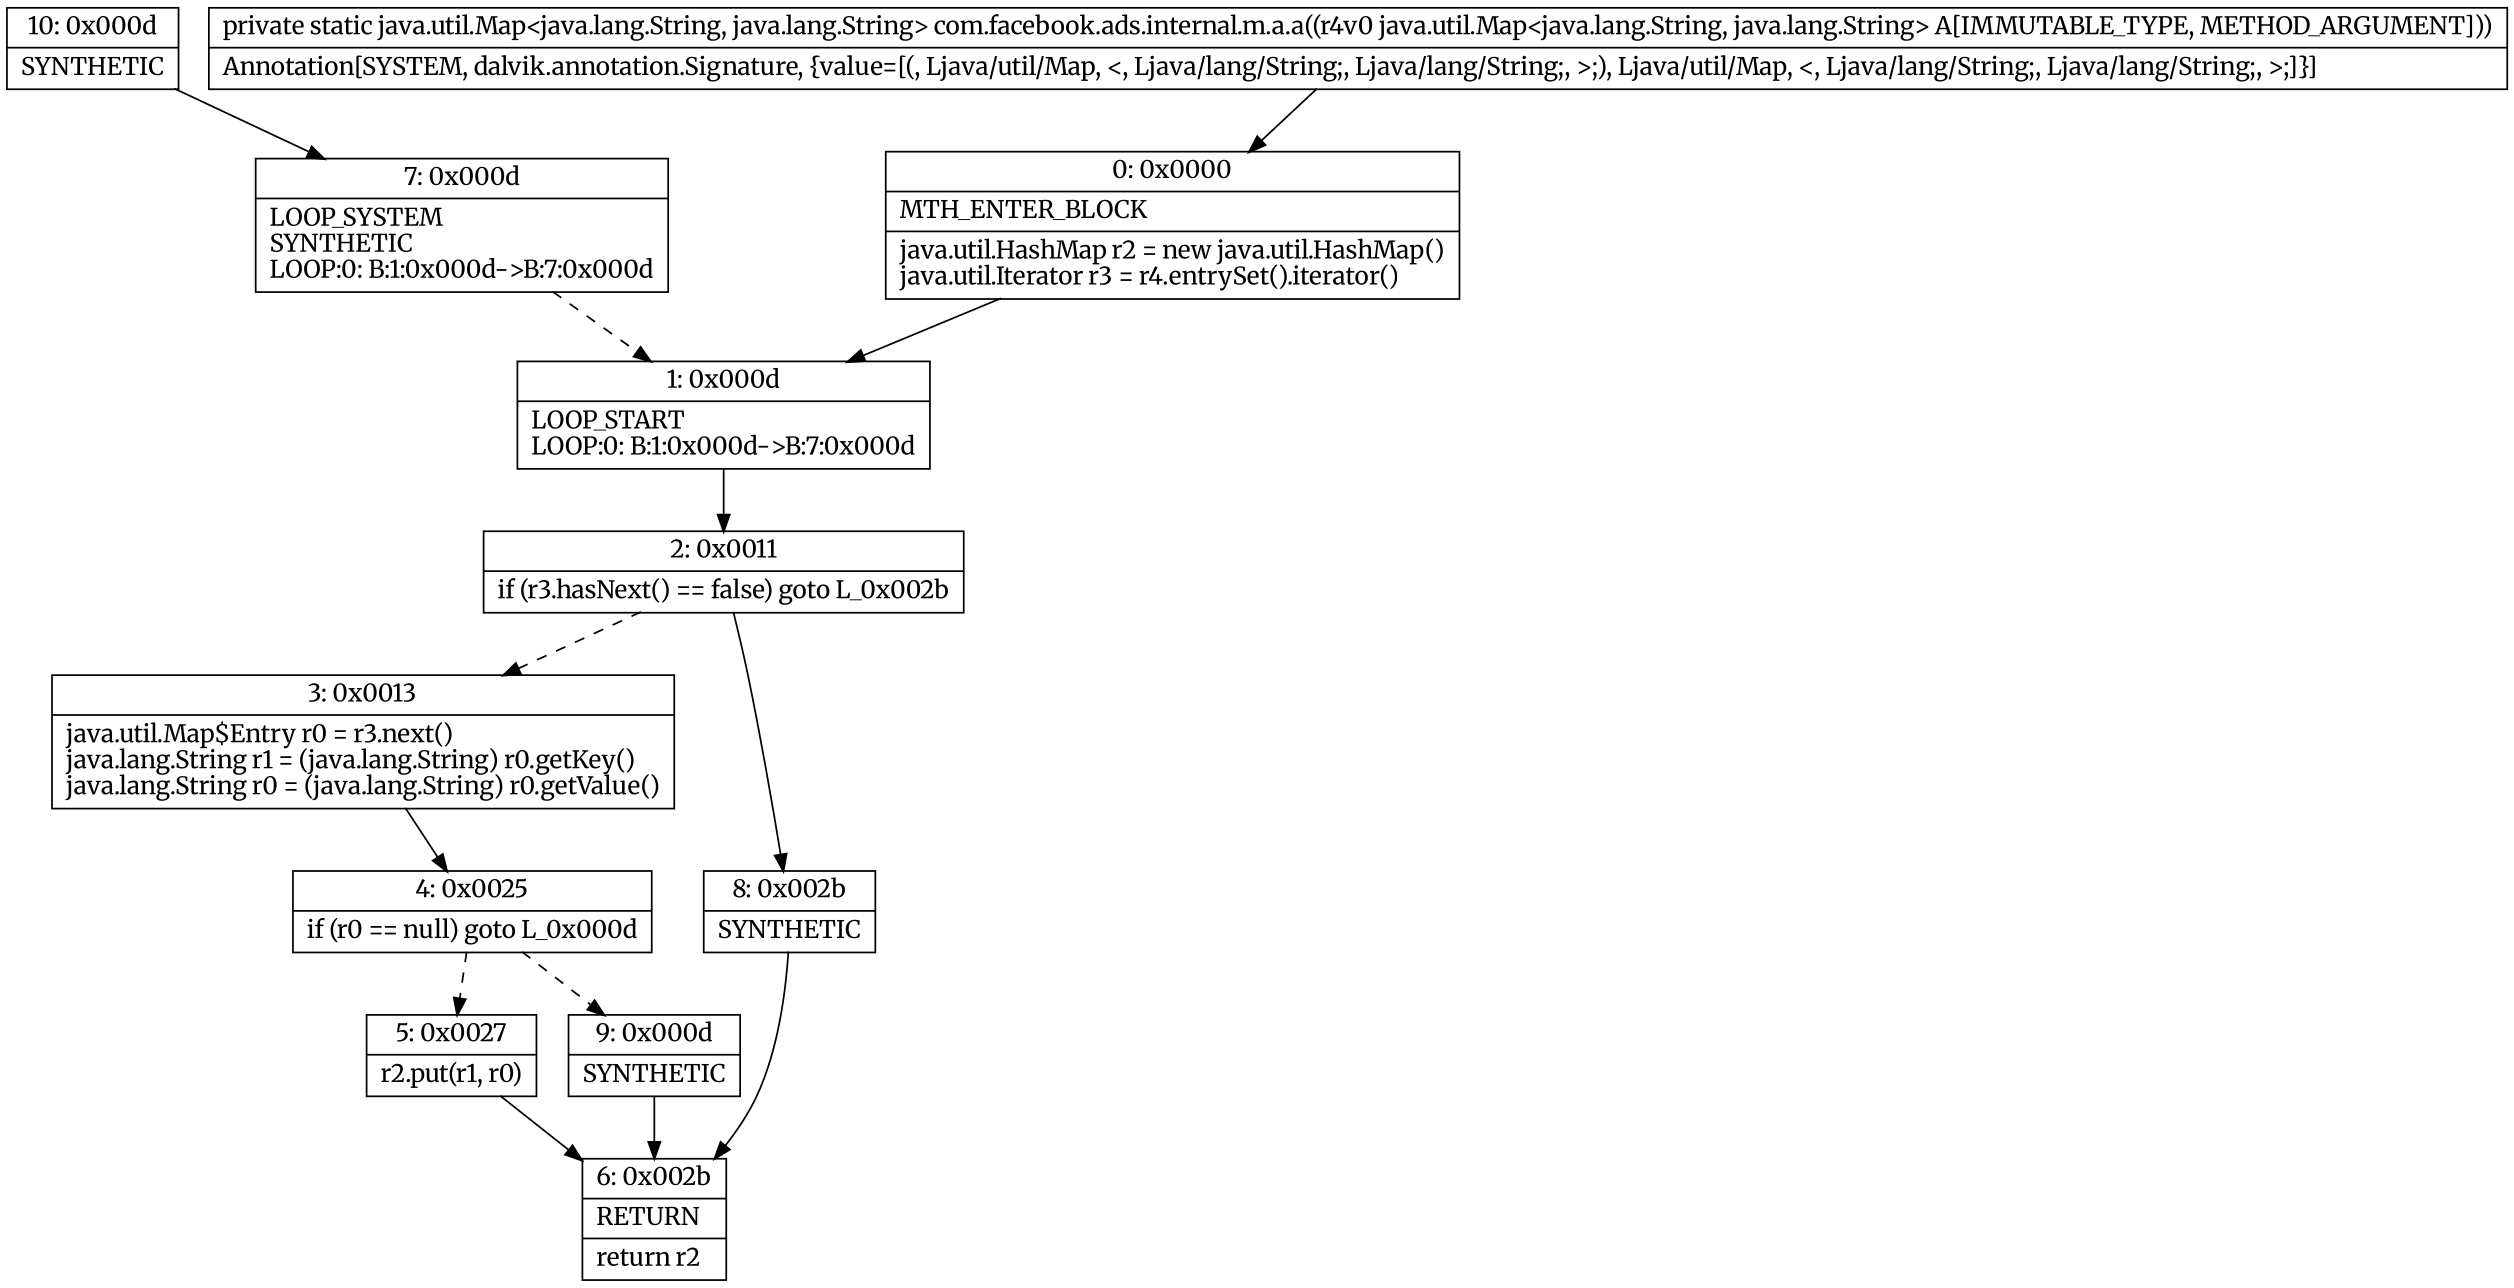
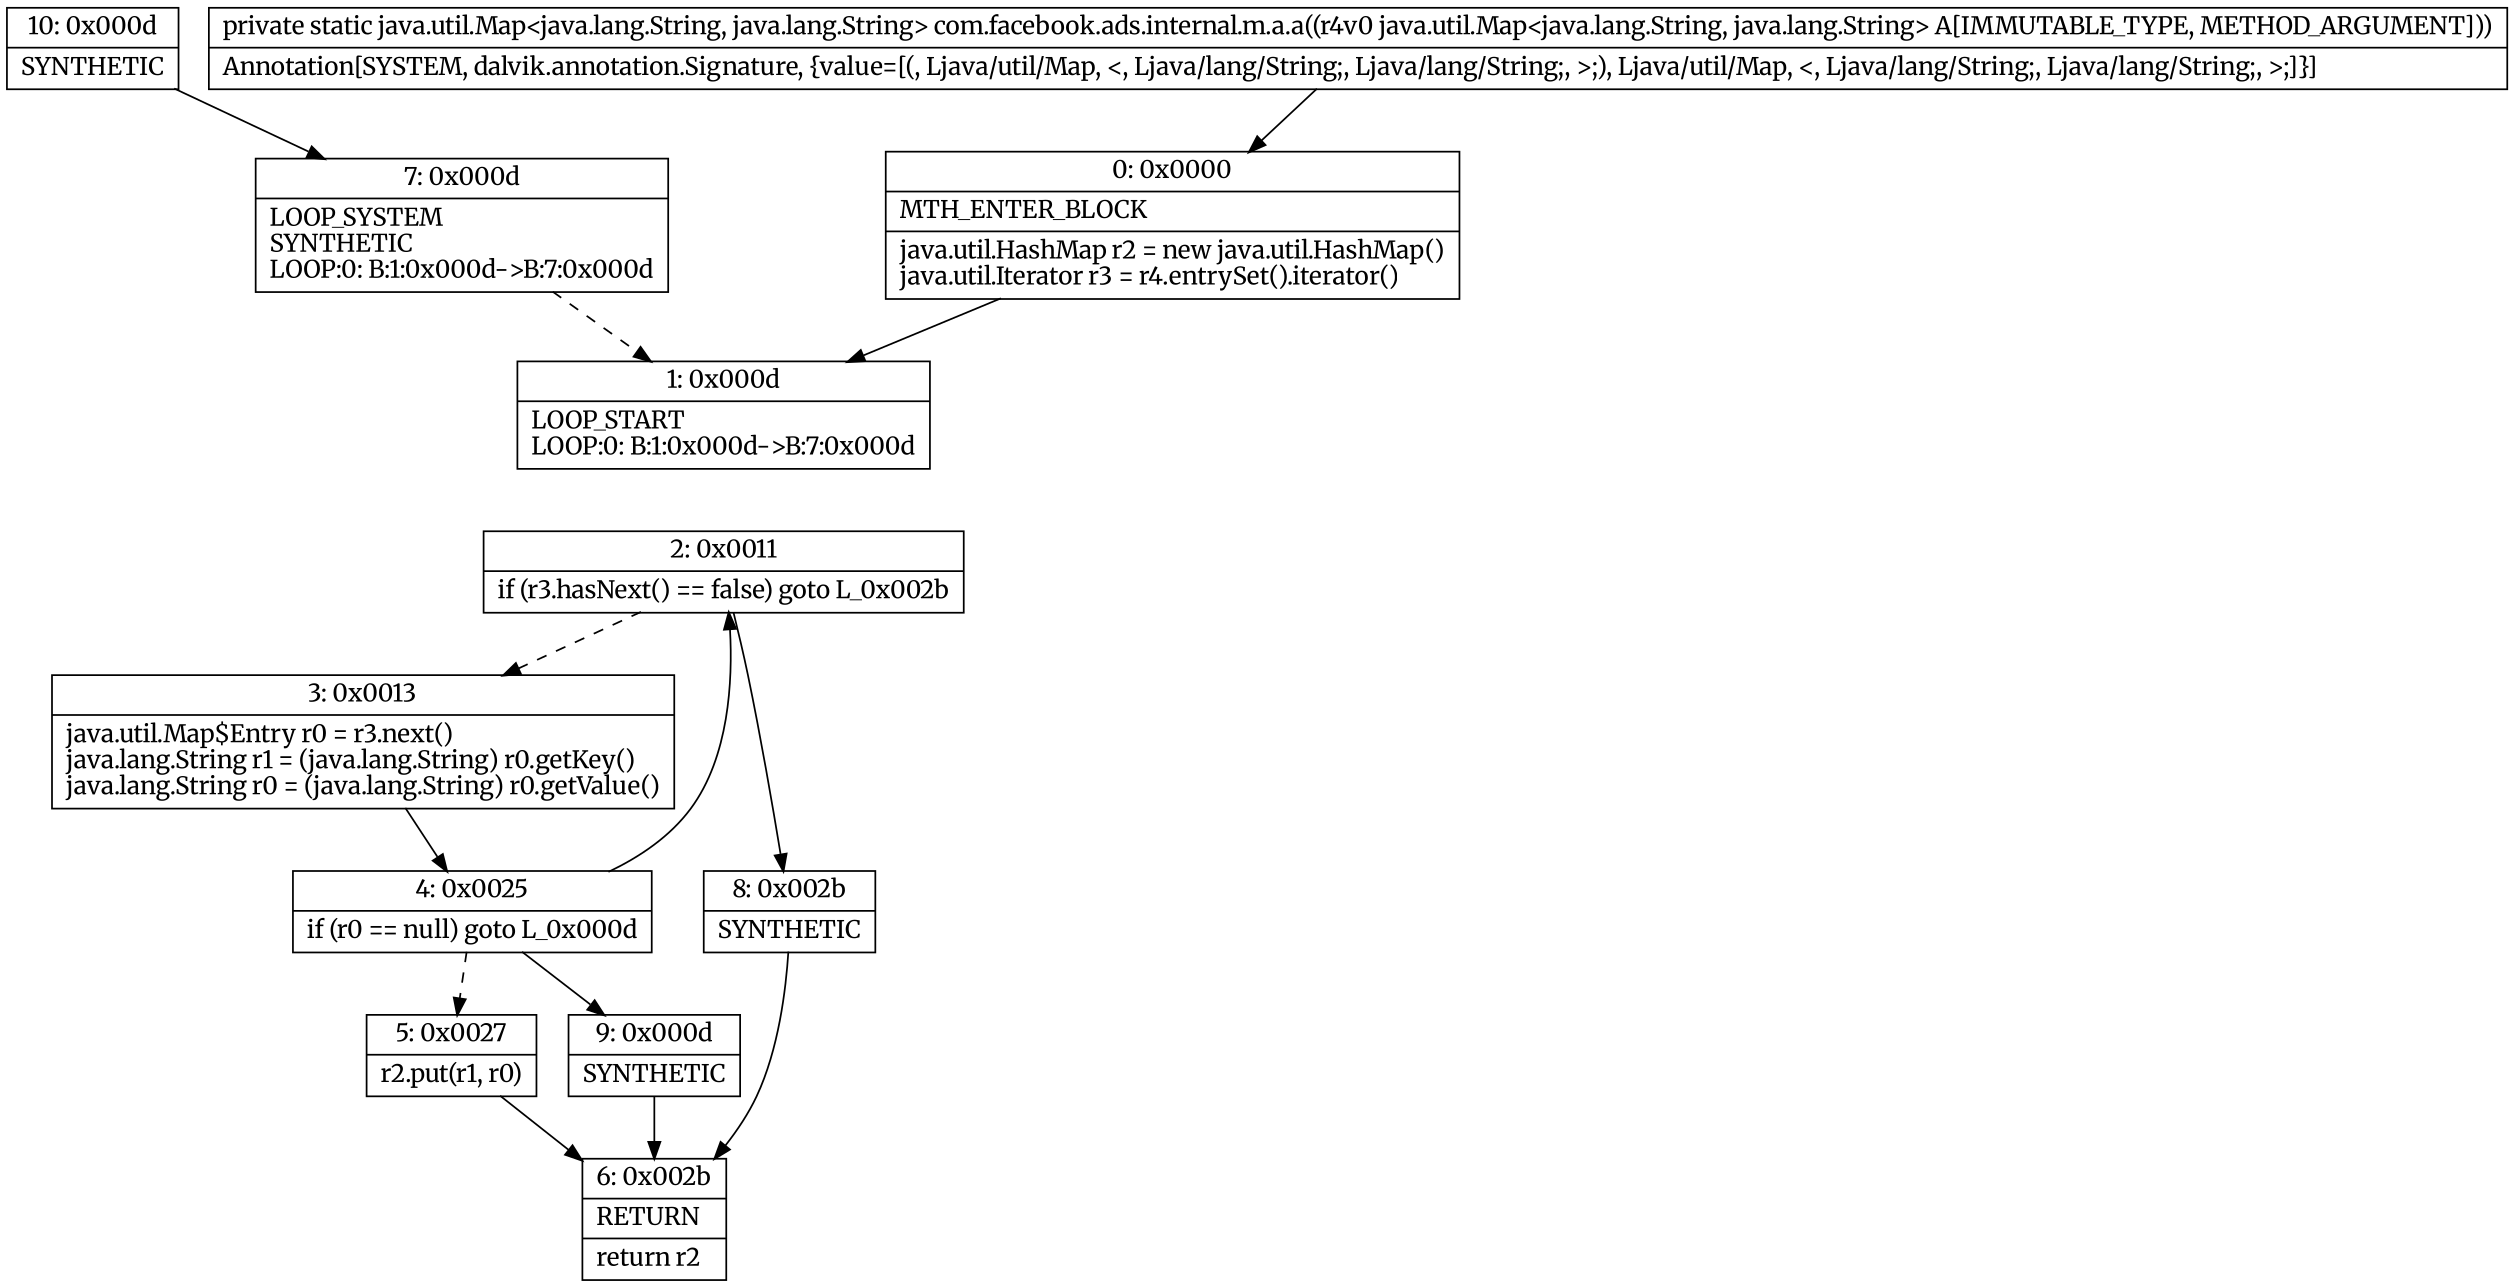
edge "1: 0x000d" -> "2: 0x0011": now "4: 0x0025" -> "2: 0x0011"
edge "4: 0x0025" -> "9: 0x000d": style dashed -> solid
